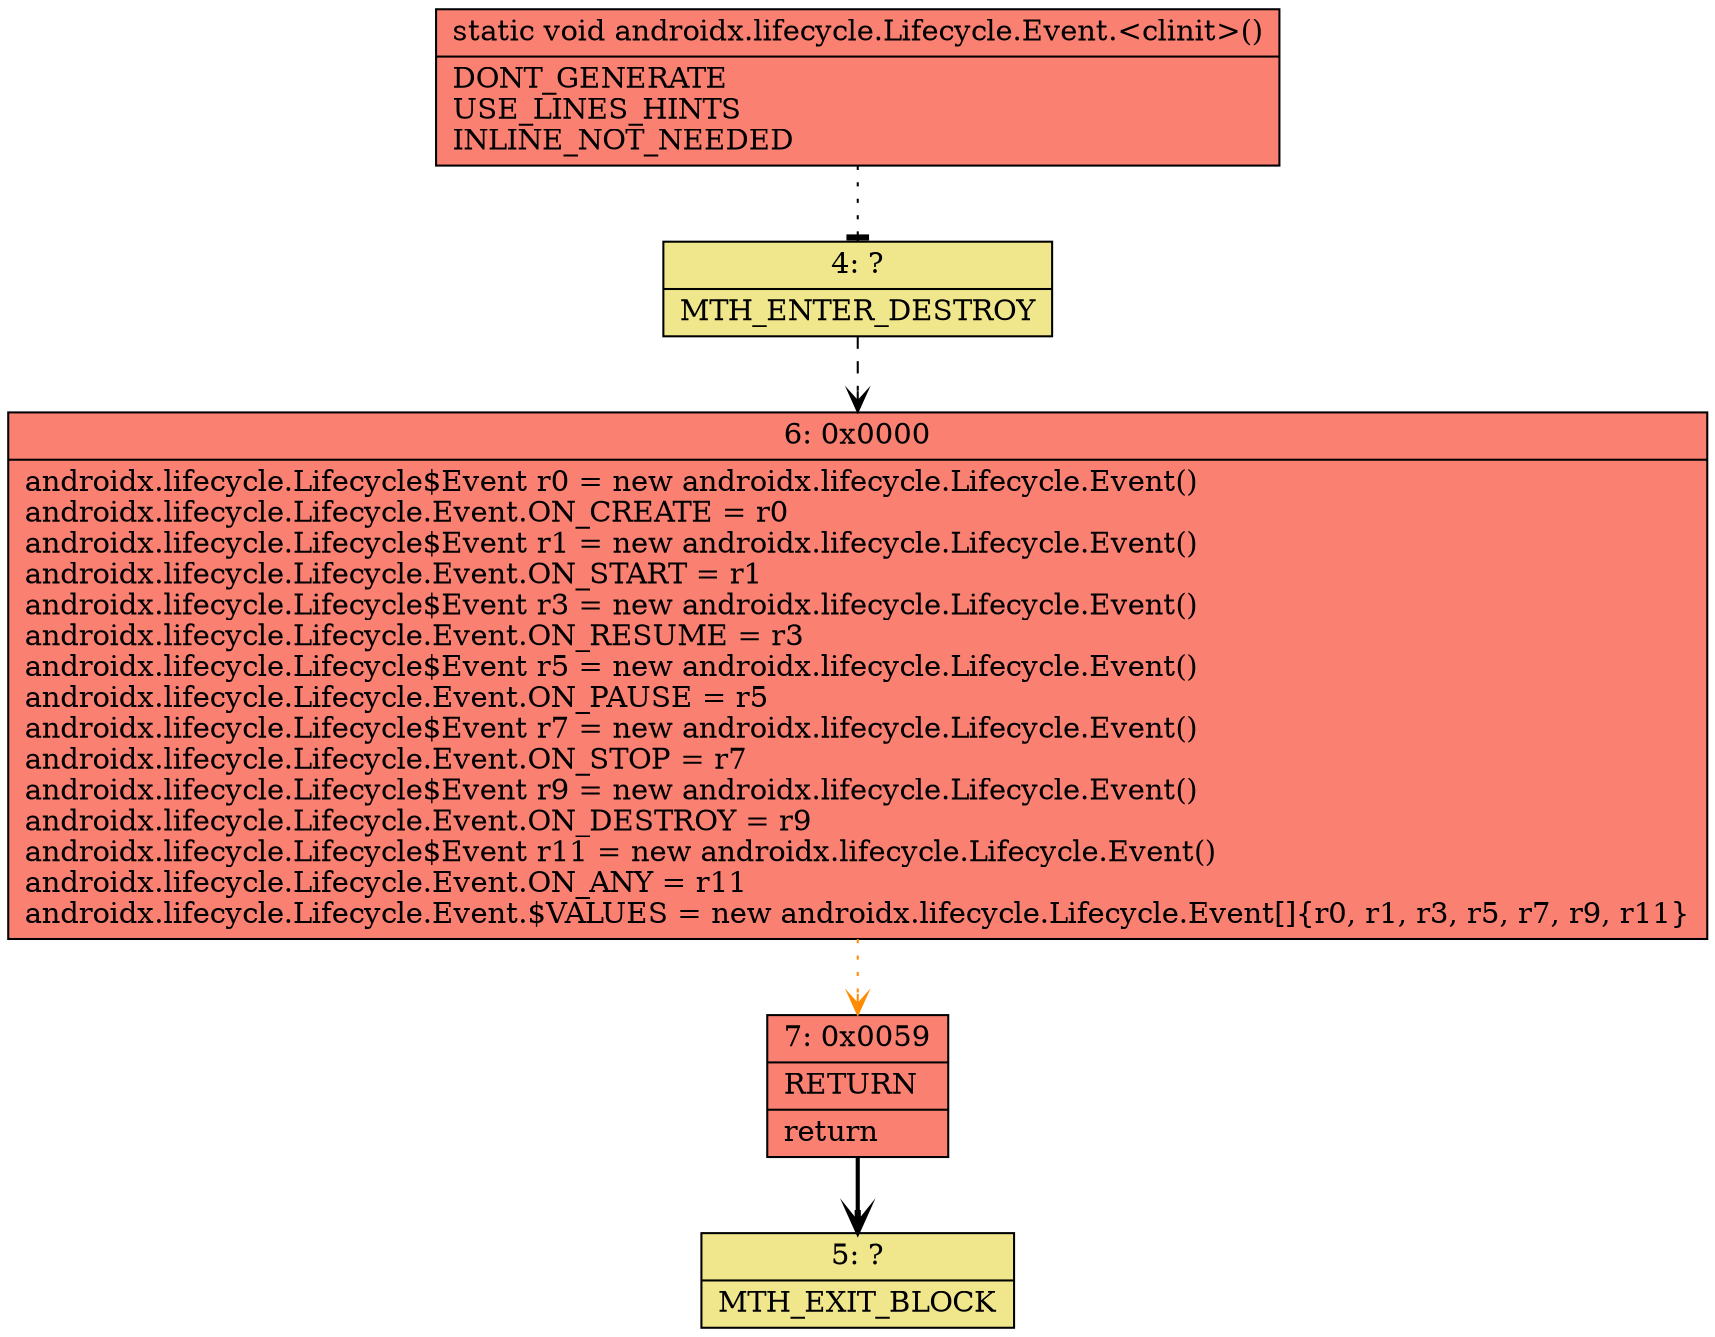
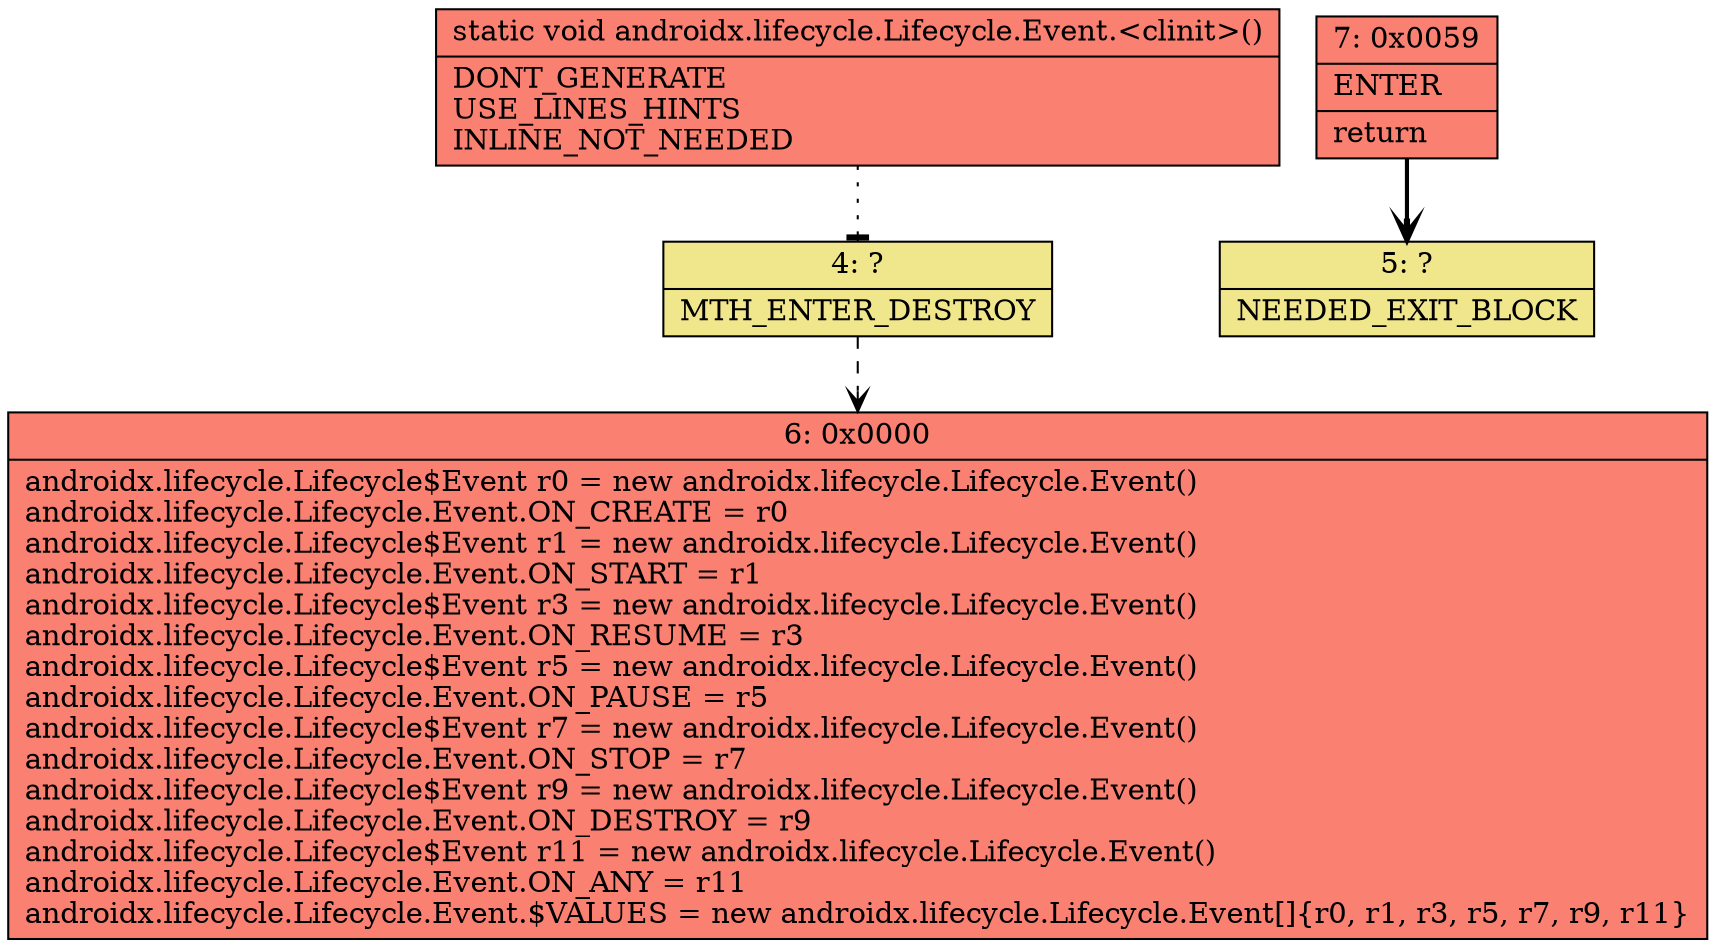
edge "6: 0x0000" -> "7: 0x0059": removed
node "7: 0x0059": text "RETURN" -> "ENTER"
node "5: ?": text "MTH_EXIT_BLOCK" -> "NEEDED_EXIT_BLOCK"
